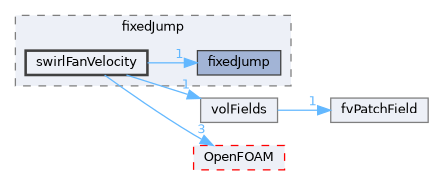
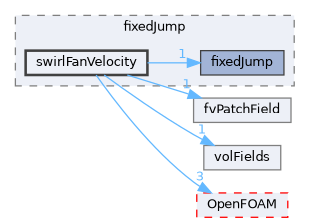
edge "volFields" -> "fvPatchField": now "swirlFanVelocity" -> "fvPatchField"
